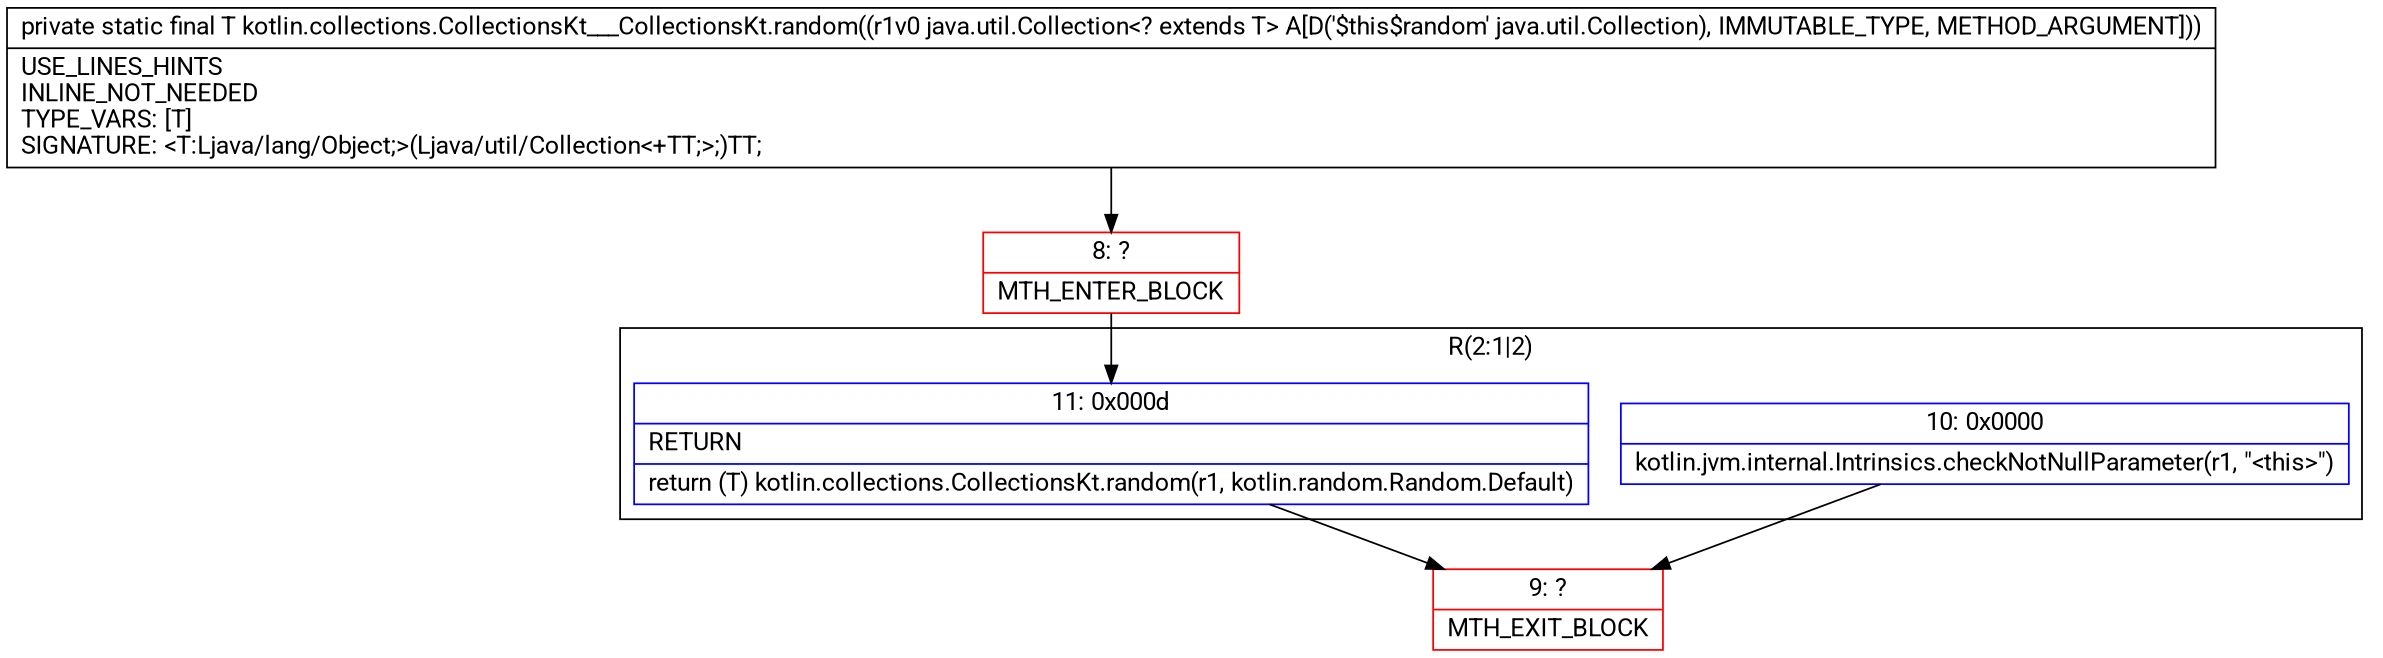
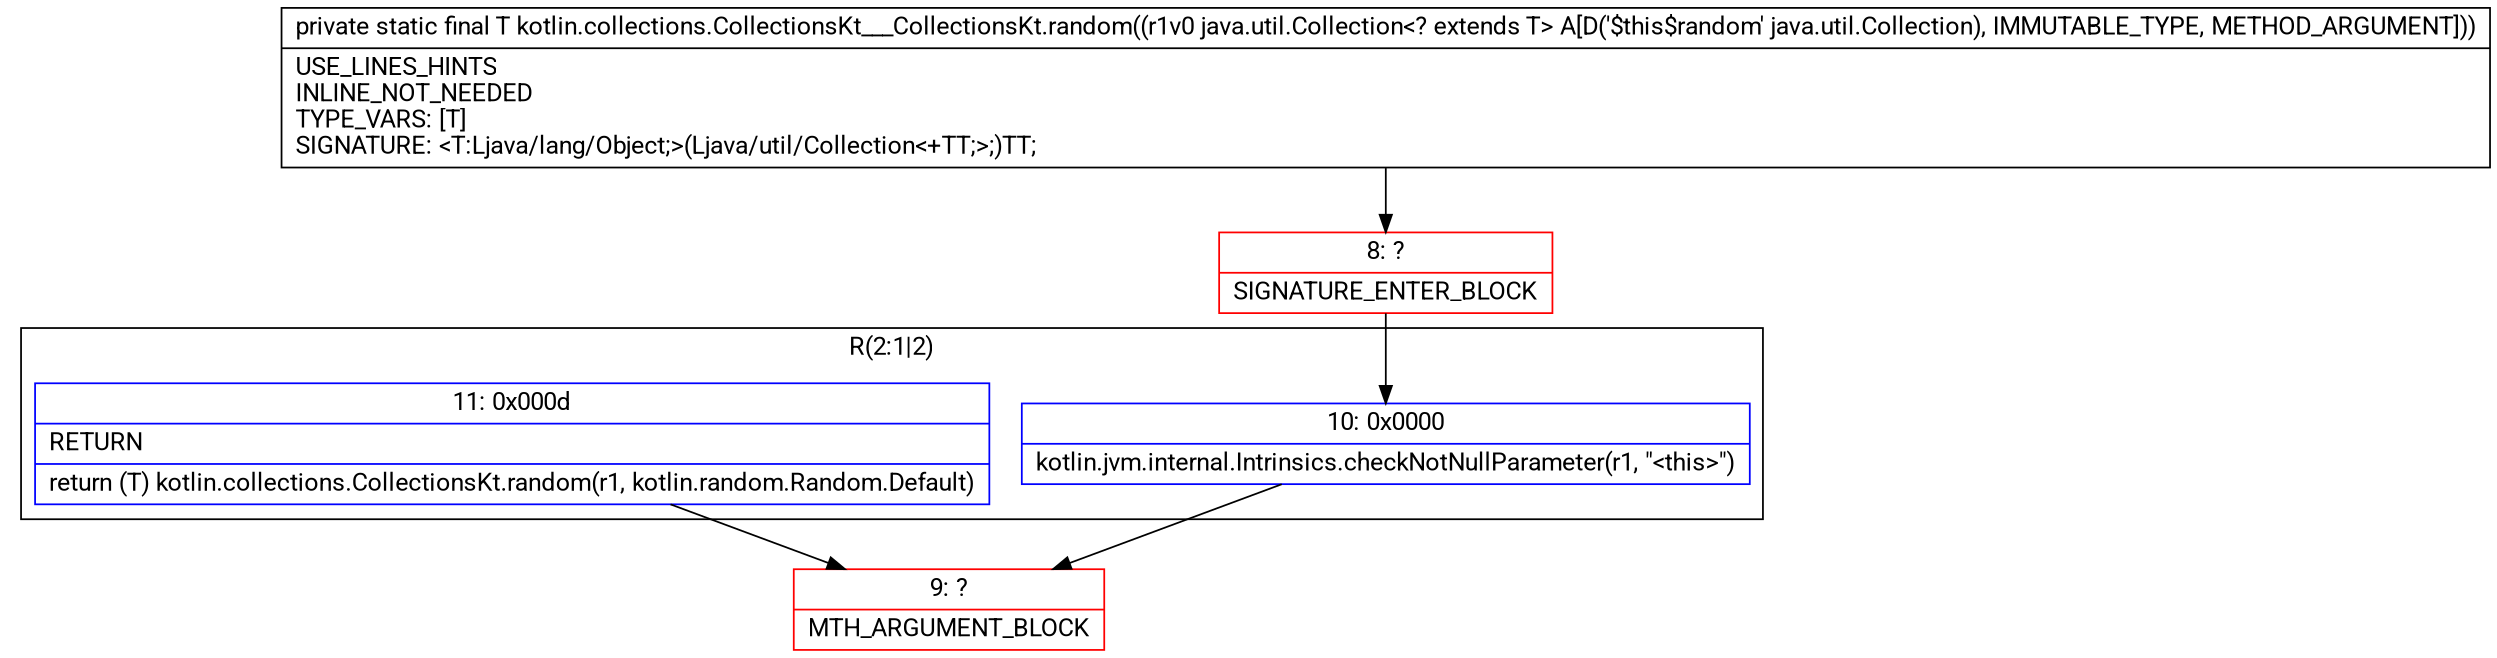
node "8: ?": text "MTH_ENTER_BLOCK" -> "SIGNATURE_ENTER_BLOCK"
edge "8: ?" -> "11: 0x000d": now "8: ?" -> "10: 0x0000"
node "9: ?": text "MTH_EXIT_BLOCK" -> "MTH_ARGUMENT_BLOCK"
